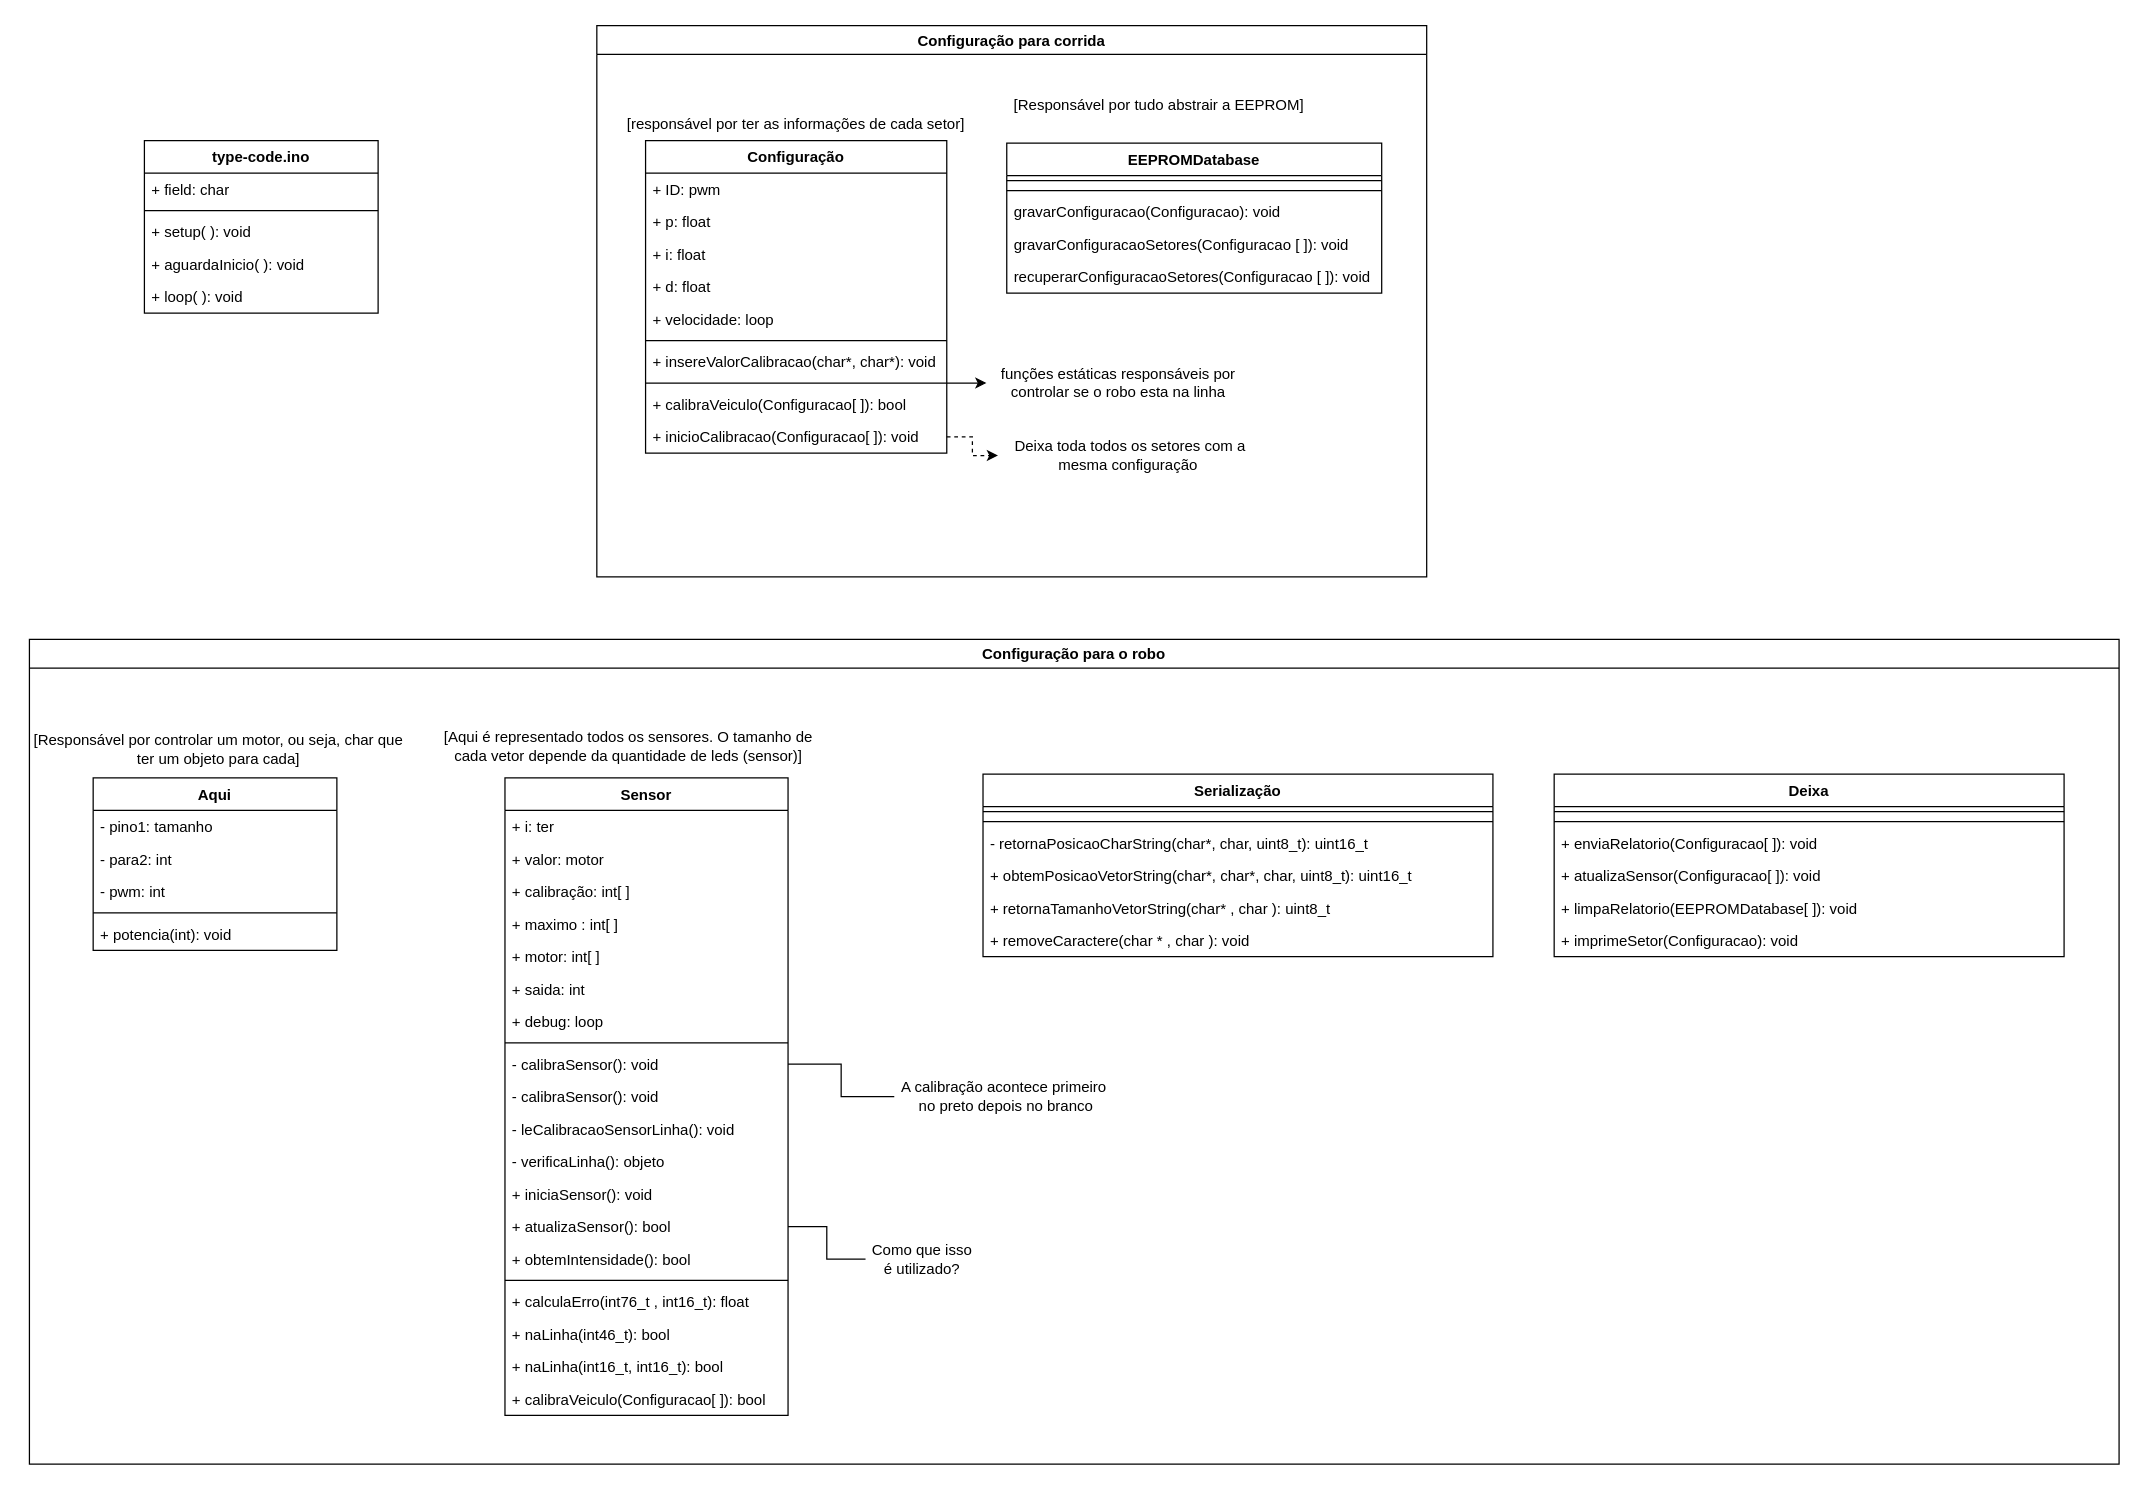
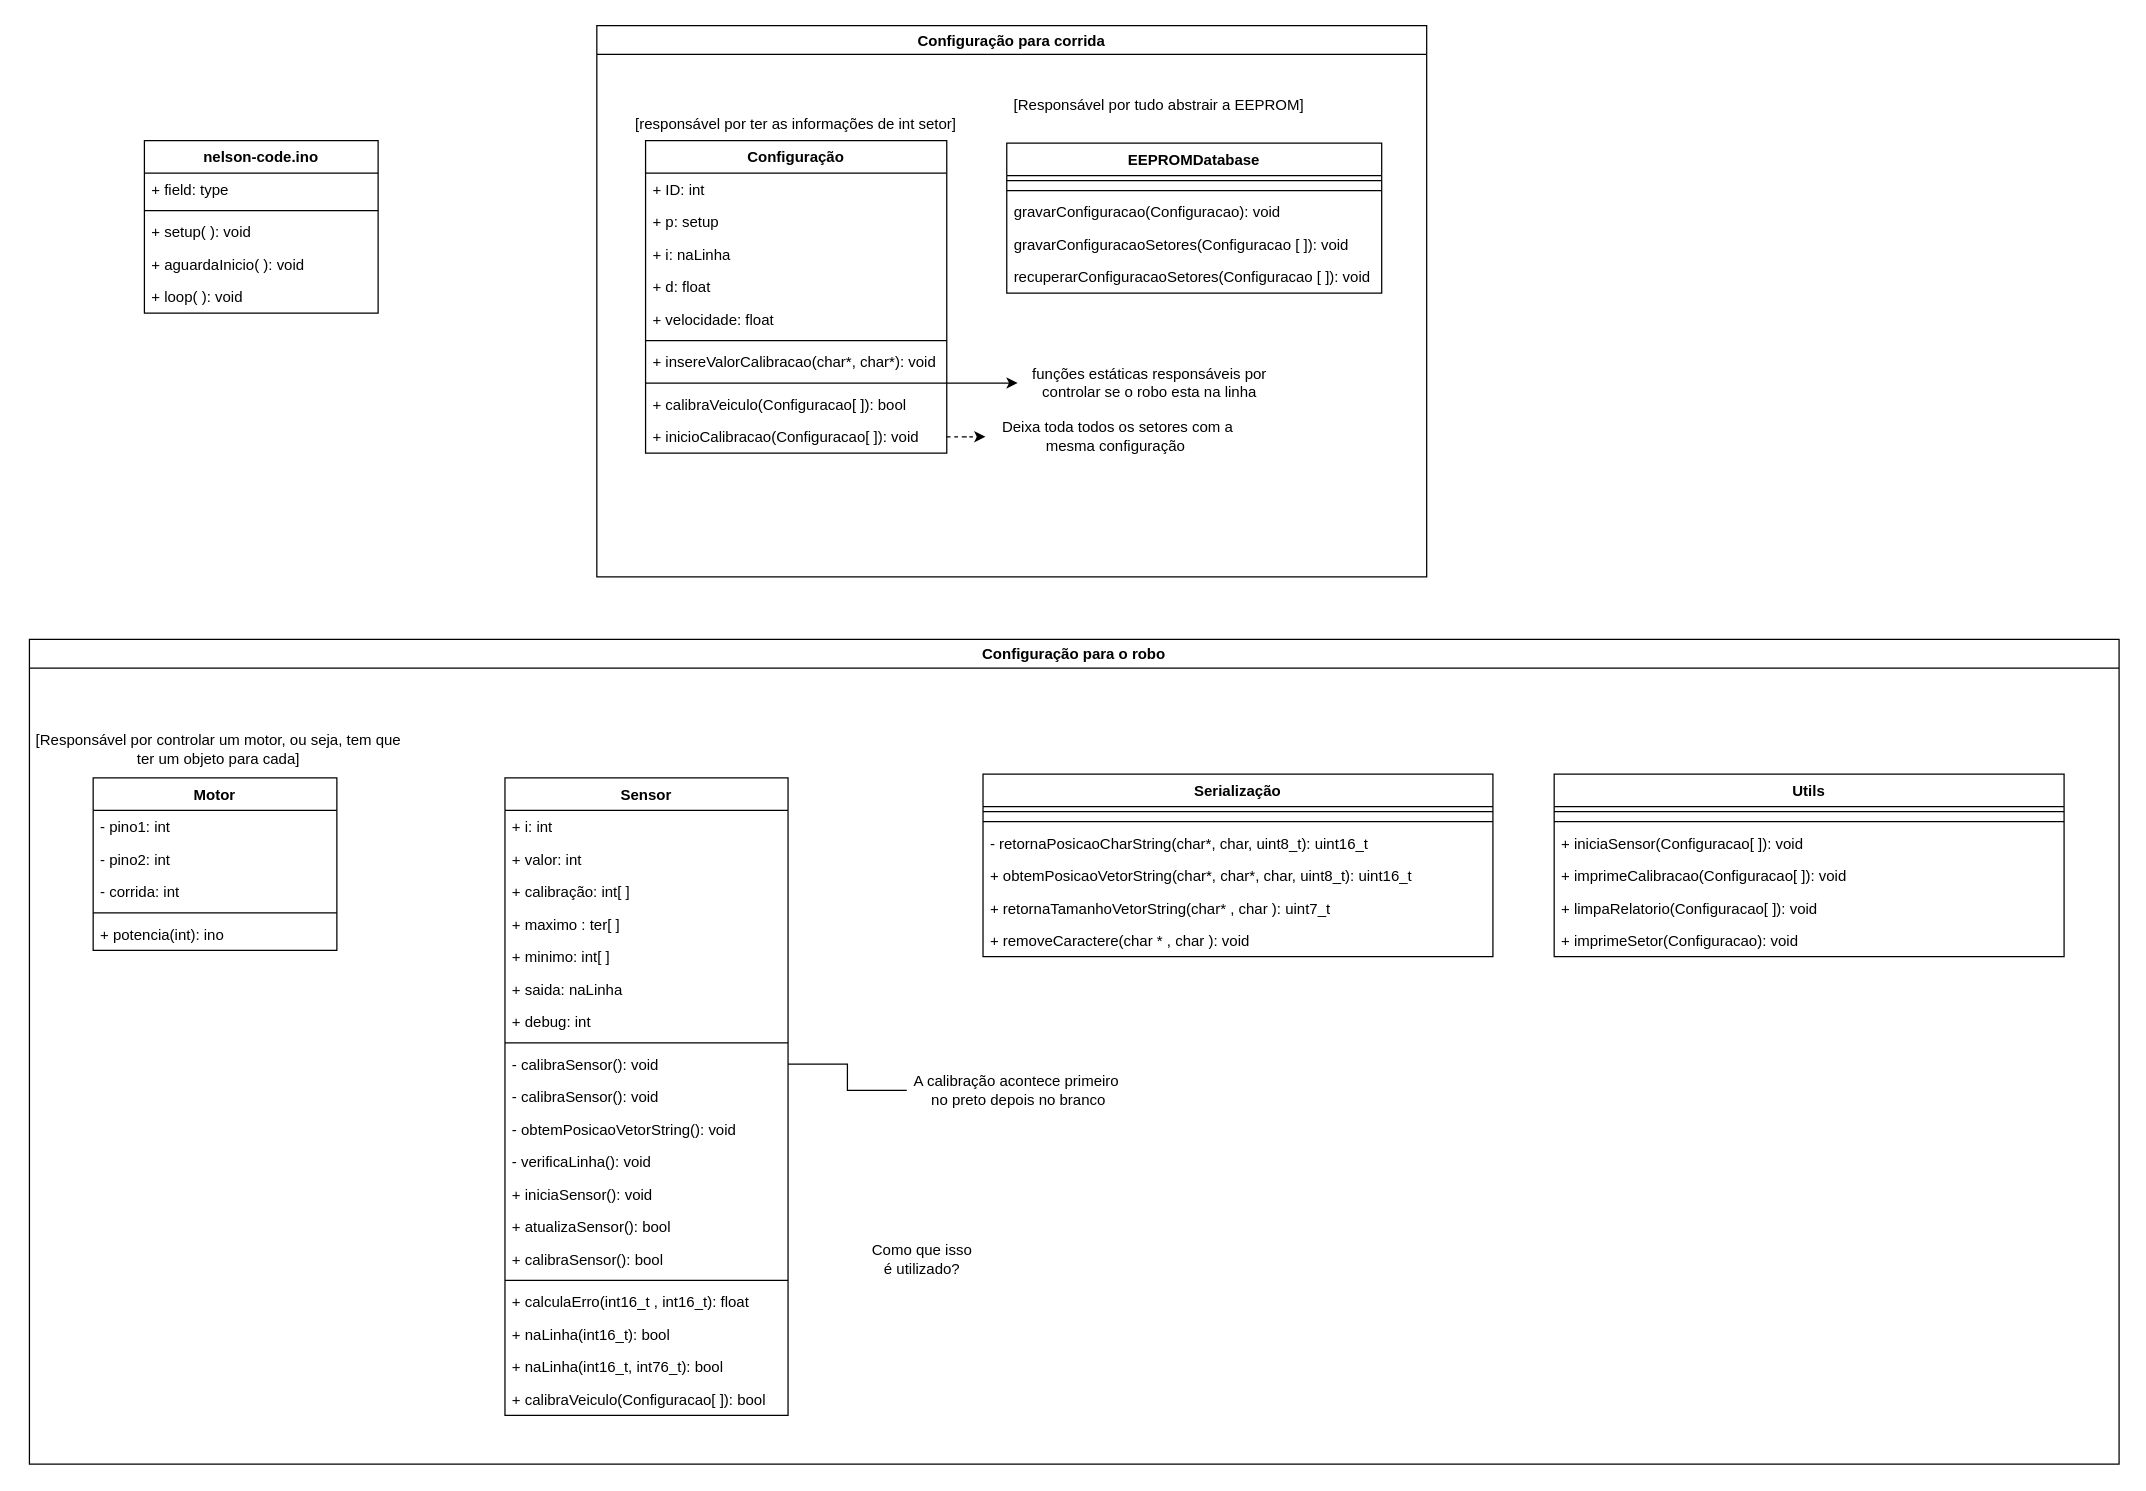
node "[responsável por ter as informações de cada setor]": label "[responsável por ter as informações de cada setor]" -> "[responsável por ter as informações de int setor]"
node "type-code.ino": label "type-code.ino" -> "nelson-code.ino"
node "+ field: char": label "+ field: char" -> "+ field: type"
node "+ ID: pwm": label "+ ID: pwm" -> "+ ID: int"
node "+ p: float": label "+ p: float" -> "+ p: setup"
node "+ i: float": label "+ i: float" -> "+ i: naLinha"
node "+ velocidade: loop": label "+ velocidade: loop" -> "+ velocidade: float"
node "funções estáticas responsáveis por controlar se o robo esta na linha": moved (1118, 383) -> (1149, 383)
node "Deixa toda todos os setores com a mesma configuração": moved (1131, 456) -> (1118, 437)
node "[Aqui é representado todos os sensores. O tamanho de cada vetor depende da quantidade de leds (sensor)]": removed
node "[Responsável por controlar um motor, ou seja, char que ter um objeto para cada]": label "[Responsável por controlar um motor, ou seja, char que ter um objeto para cada]" -> "[Responsável por controlar um motor, ou seja, tem que ter um objeto para cada]"
node "Deixa": label "Deixa" -> "Utils"
node "Aqui": label "Aqui" -> "Motor"
node "- pino1: tamanho": label "- pino1: tamanho" -> "- pino1: int"
node "+ i: ter": label "+ i: ter" -> "+ i: int"
node "+ enviaRelatorio(Configuracao[ ]): void": label "+ enviaRelatorio(Configuracao[ ]): void" -> "+ iniciaSensor(Configuracao[ ]): void"
node "- para2: int": label "- para2: int" -> "- pino2: int"
node "+ valor: motor": label "+ valor: motor" -> "+ valor: int"
node "+ atualizaSensor(Configuracao[ ]): void": label "+ atualizaSensor(Configuracao[ ]): void" -> "+ imprimeCalibracao(Configuracao[ ]): void"
node "- pwm: int": label "- pwm: int" -> "- corrida: int"
node "+ retornaTamanhoVetorString(char* , char ): uint8_t": label "+ retornaTamanhoVetorString(char* , char ): uint8_t" -> "+ retornaTamanhoVetorString(char* , char ): uint7_t"
node "+ limpaRelatorio(EEPROMDatabase[ ]): void": label "+ limpaRelatorio(EEPROMDatabase[ ]): void" -> "+ limpaRelatorio(Configuracao[ ]): void"
node "+ maximo : int[ ]": label "+ maximo : int[ ]" -> "+ maximo : ter[ ]"
node "+ potencia(int): void": label "+ potencia(int): void" -> "+ potencia(int): ino"
node "+ motor: int[ ]": label "+ motor: int[ ]" -> "+ minimo: int[ ]"
node "+ saida: int": label "+ saida: int" -> "+ saida: naLinha"
node "+ debug: loop": label "+ debug: loop" -> "+ debug: int"
node "A calibração acontece primeiro no preto depois no branco": moved (1004, 1097) -> (1017, 1091)
node "- leCalibracaoSensorLinha(): void": label "- leCalibracaoSensorLinha(): void" -> "- obtemPosicaoVetorString(): void"
node "- verificaLinha(): objeto": label "- verificaLinha(): objeto" -> "- verificaLinha(): void"
edge "+ atualizaSensor(): bool" -- "Como que isso é utilizado?": removed
node "+ obtemIntensidade(): bool": label "+ obtemIntensidade(): bool" -> "+ calibraSensor(): bool"
node "+ calculaErro(int76_t , int16_t): float": label "+ calculaErro(int76_t , int16_t): float" -> "+ calculaErro(int16_t , int16_t): float"
node "+ naLinha(int46_t): bool": label "+ naLinha(int46_t): bool" -> "+ naLinha(int16_t): bool"
node "+ naLinha(int16_t, int16_t): bool": label "+ naLinha(int16_t, int16_t): bool" -> "+ naLinha(int16_t, int76_t): bool"
